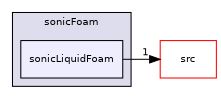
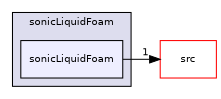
cluster "sonicFoam": label "sonicFoam" -> "sonicLiquidFoam"
